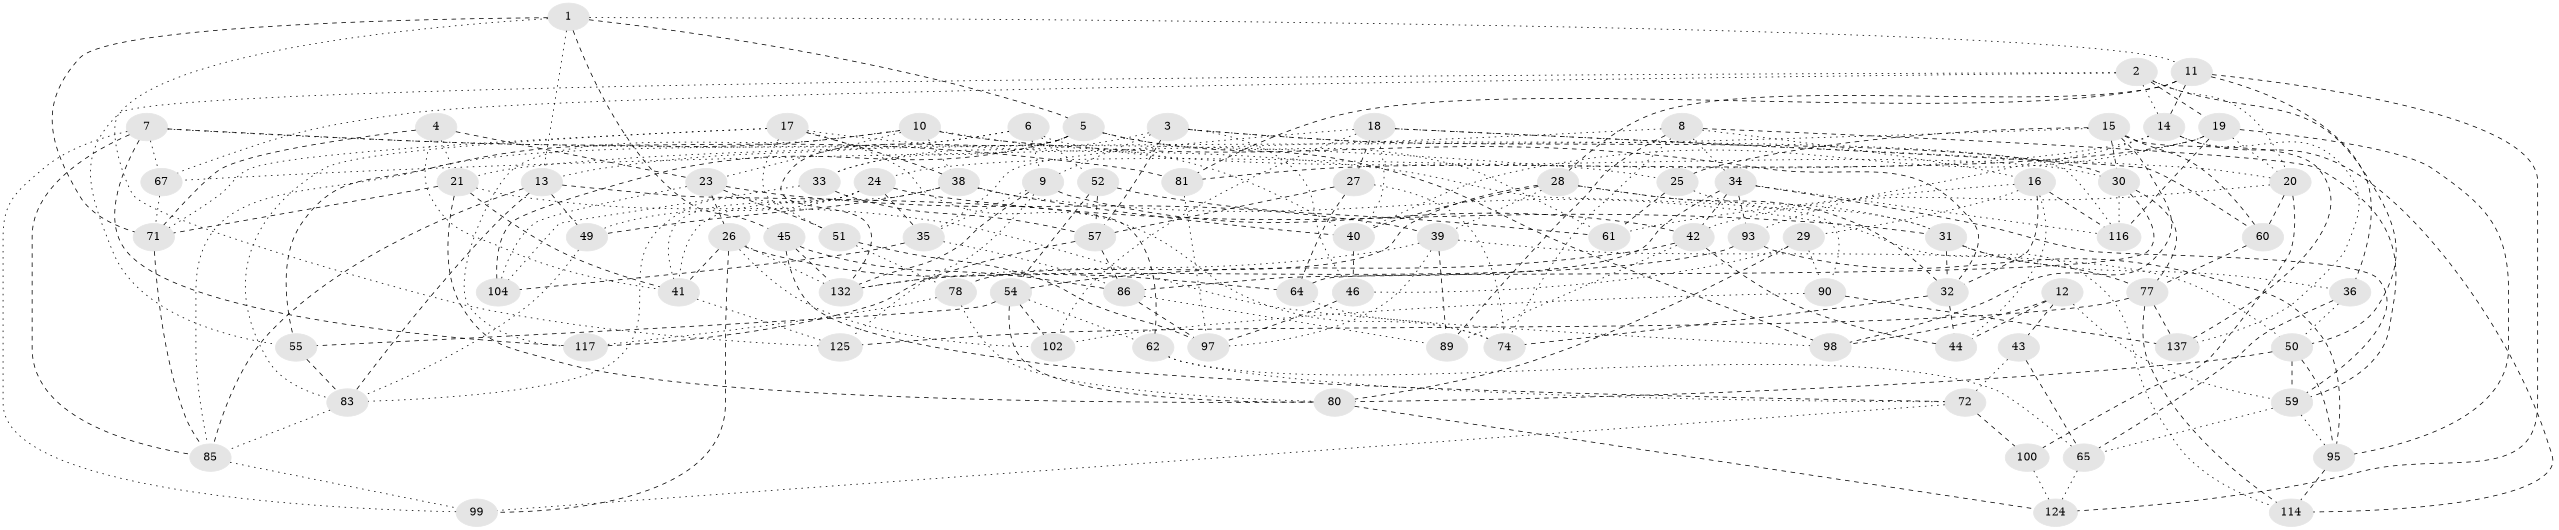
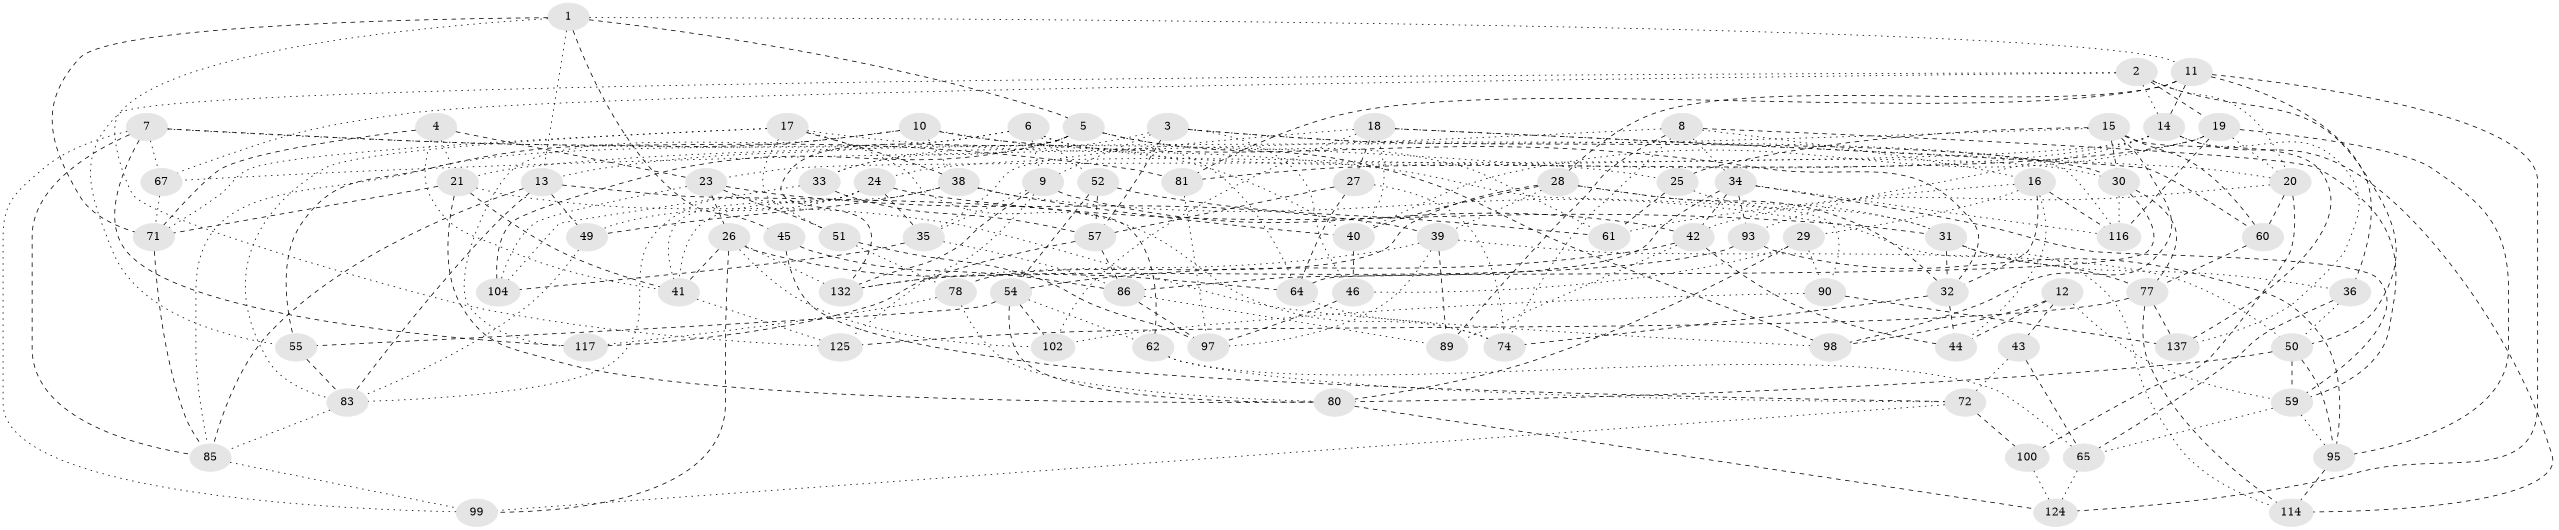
edge "10" -- "23": now "14" -- "23"
edge "6" -- "64": added
edge "45" -- "132": removed
